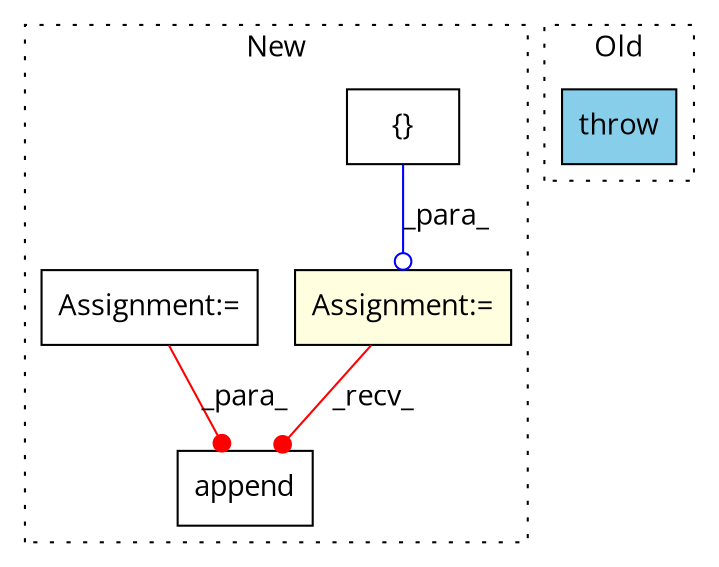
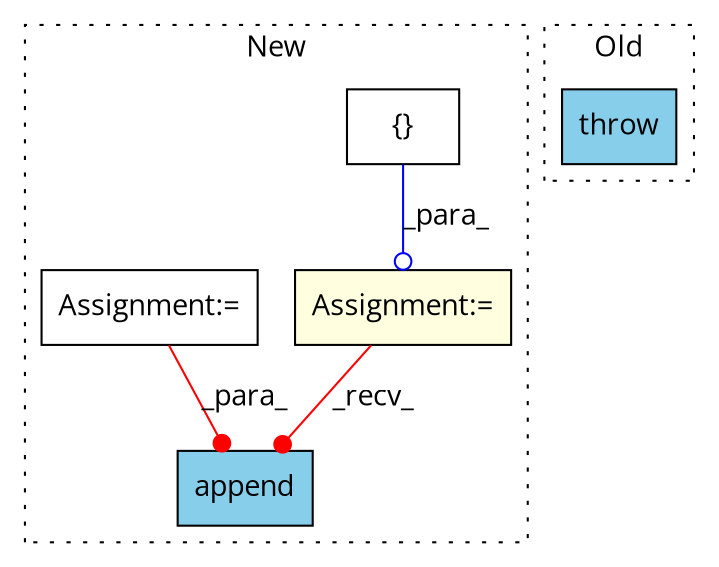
node "append": fillcolor white -> skyblue
